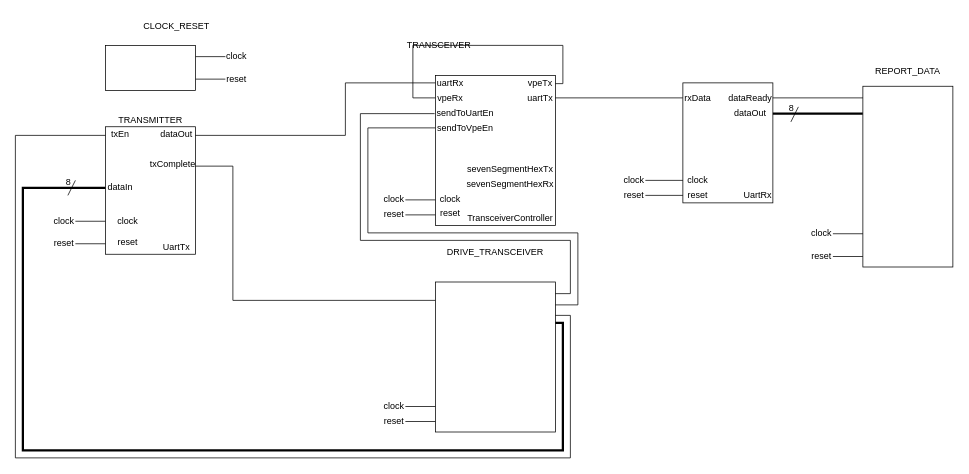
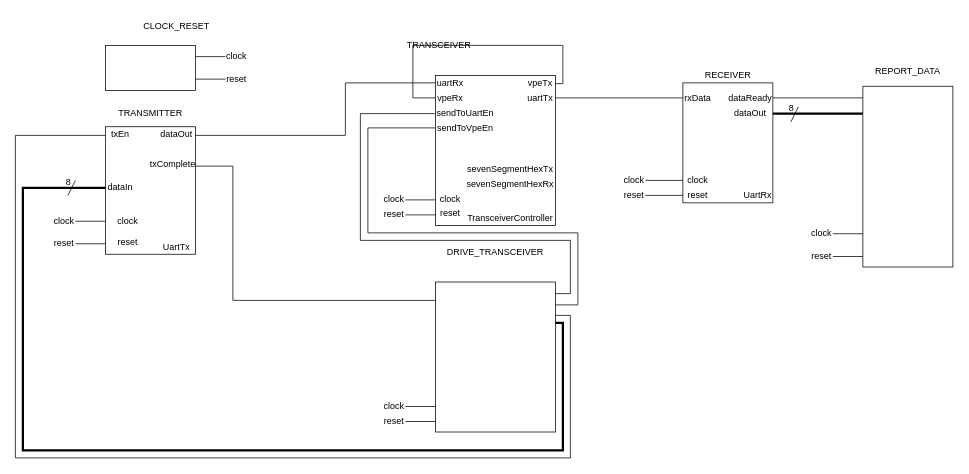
node "RECEIVER": added
node "TRANSMITTER": moved (150, 120) -> (150, 113)
